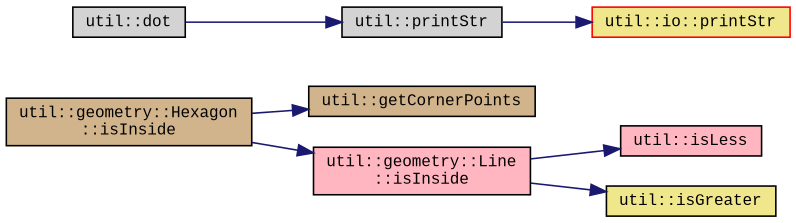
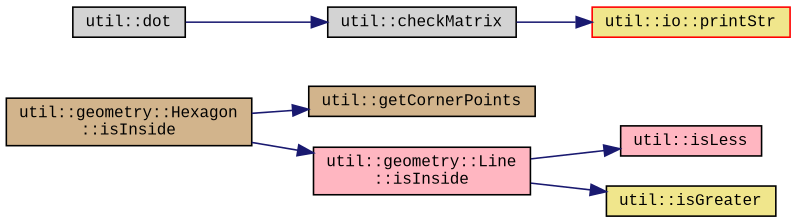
node "util::printStr": label "util::printStr" -> "util::checkMatrix"
